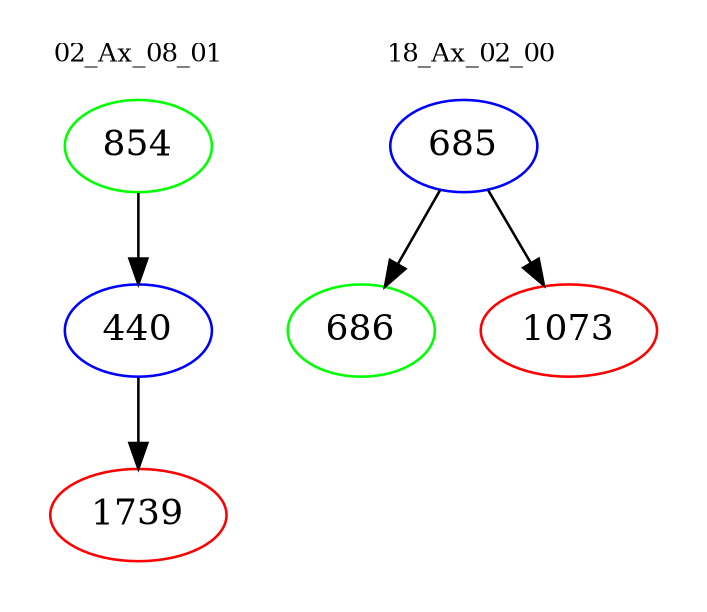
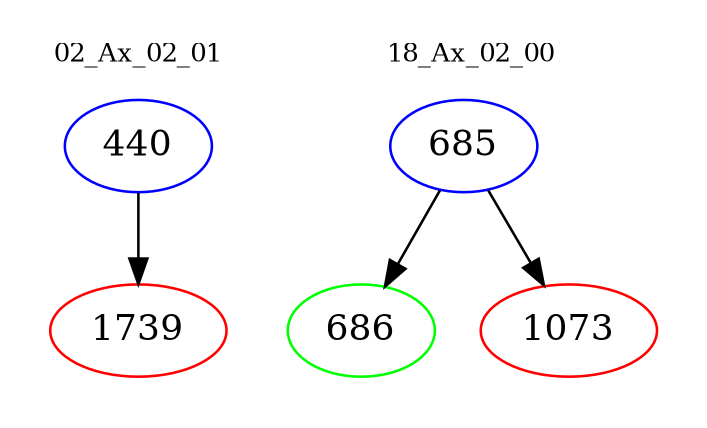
cluster "02_Ax_08_01": label "02_Ax_08_01" -> "02_Ax_02_01"
node "854": removed
